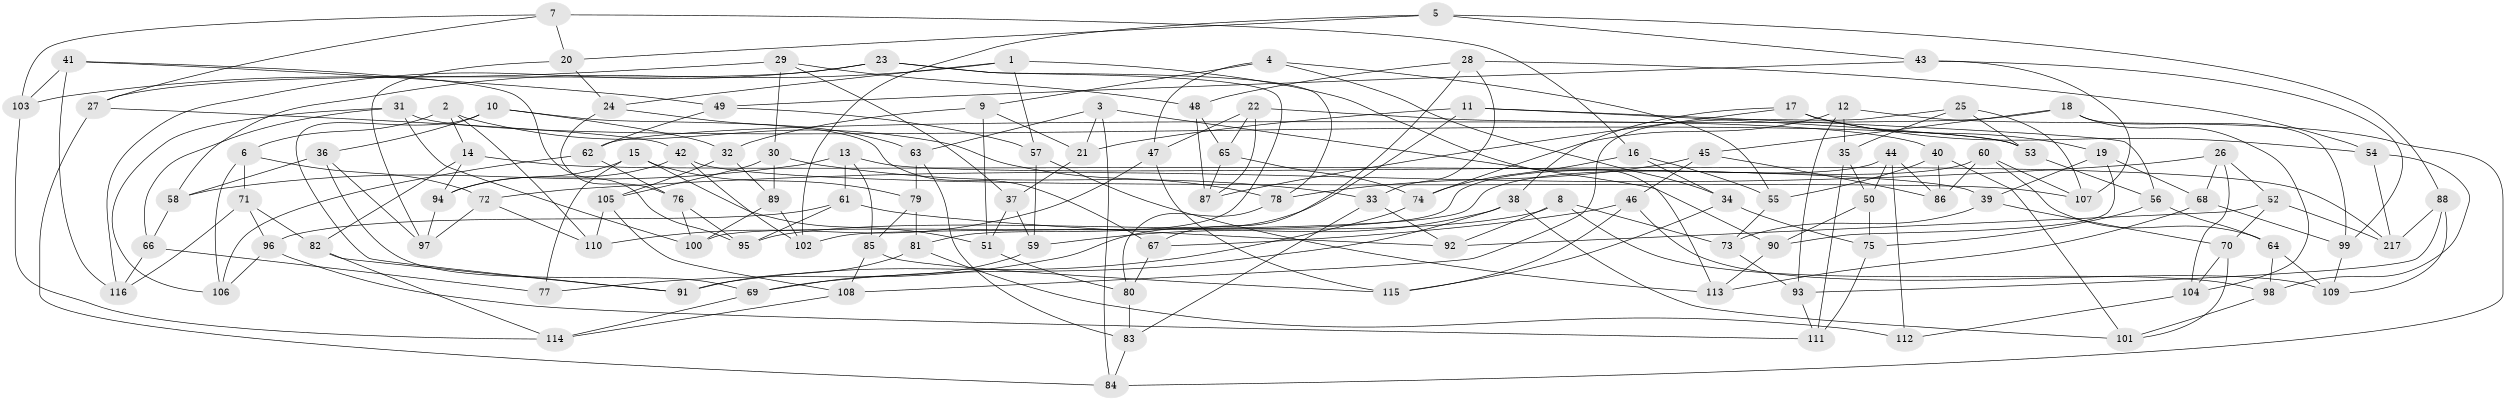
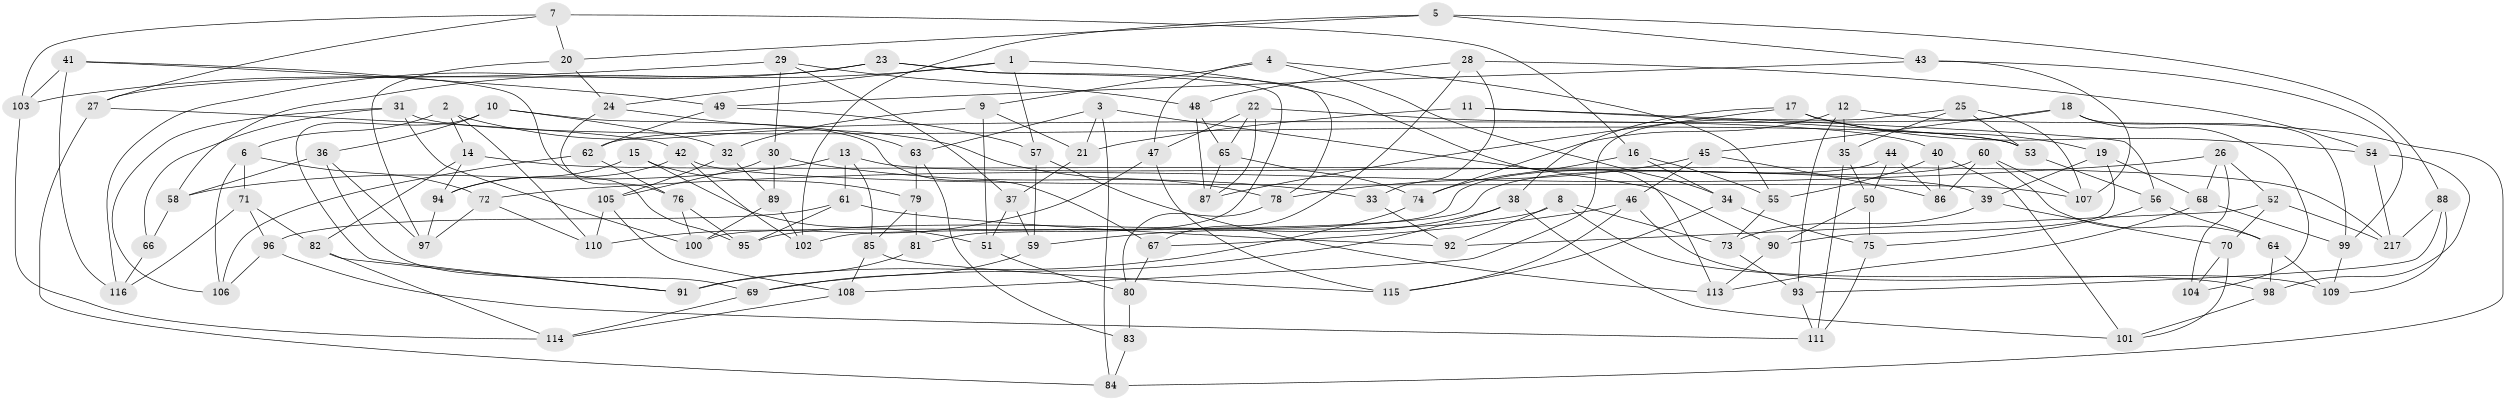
edge "33" -- "83": removed
node "77": removed
node "112": removed
